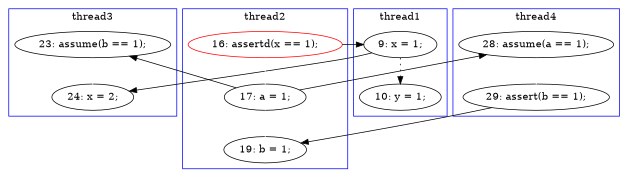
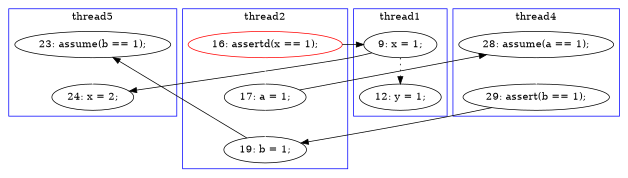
cluster "thread3": label "thread3" -> "thread5"
edge "17: a = 1;" -> "23: assume(b == 1);": now "19: b = 1;" -> "23: assume(b == 1);"
node "10: y = 1;": label "10: y = 1;" -> "12: y = 1;"
